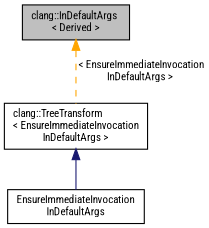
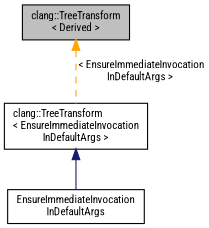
node "clang::InDefaultArgs < Derived >": label "clang::InDefaultArgs < Derived >" -> "clang::TreeTransform < Derived >"
